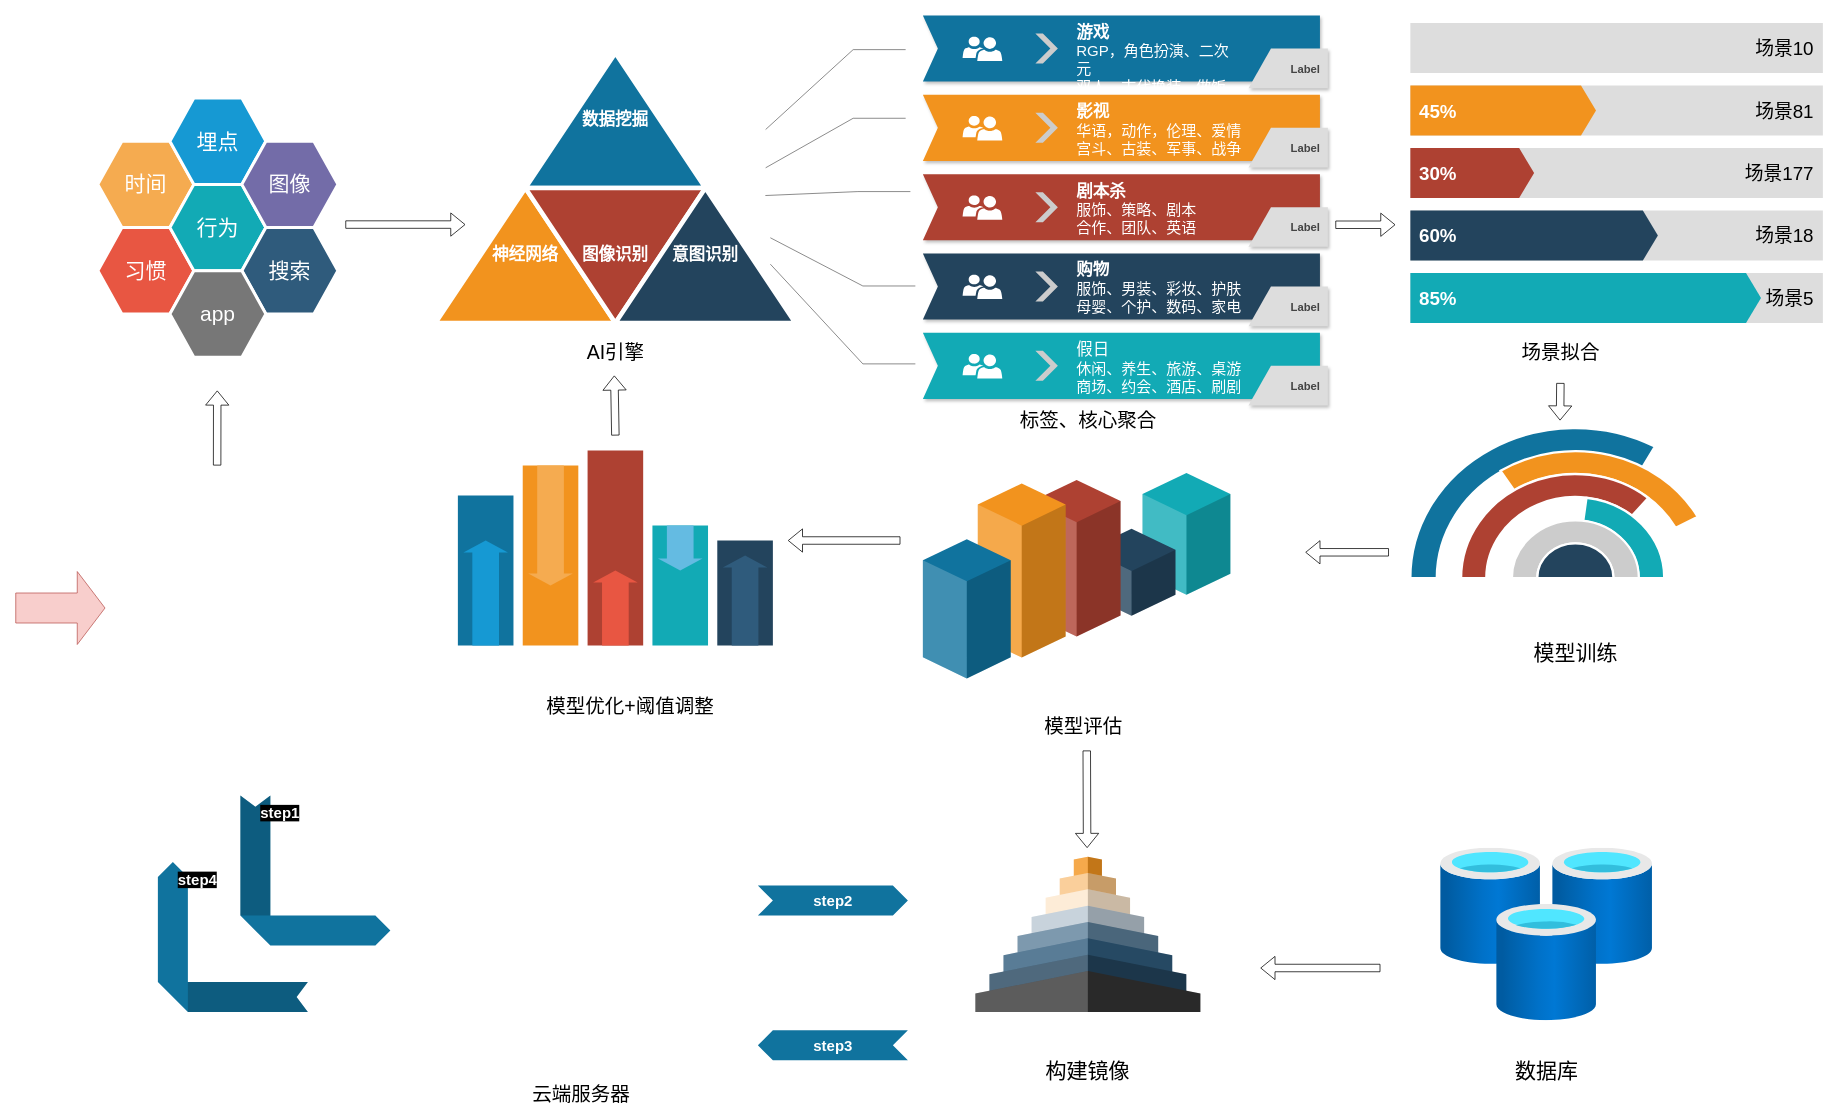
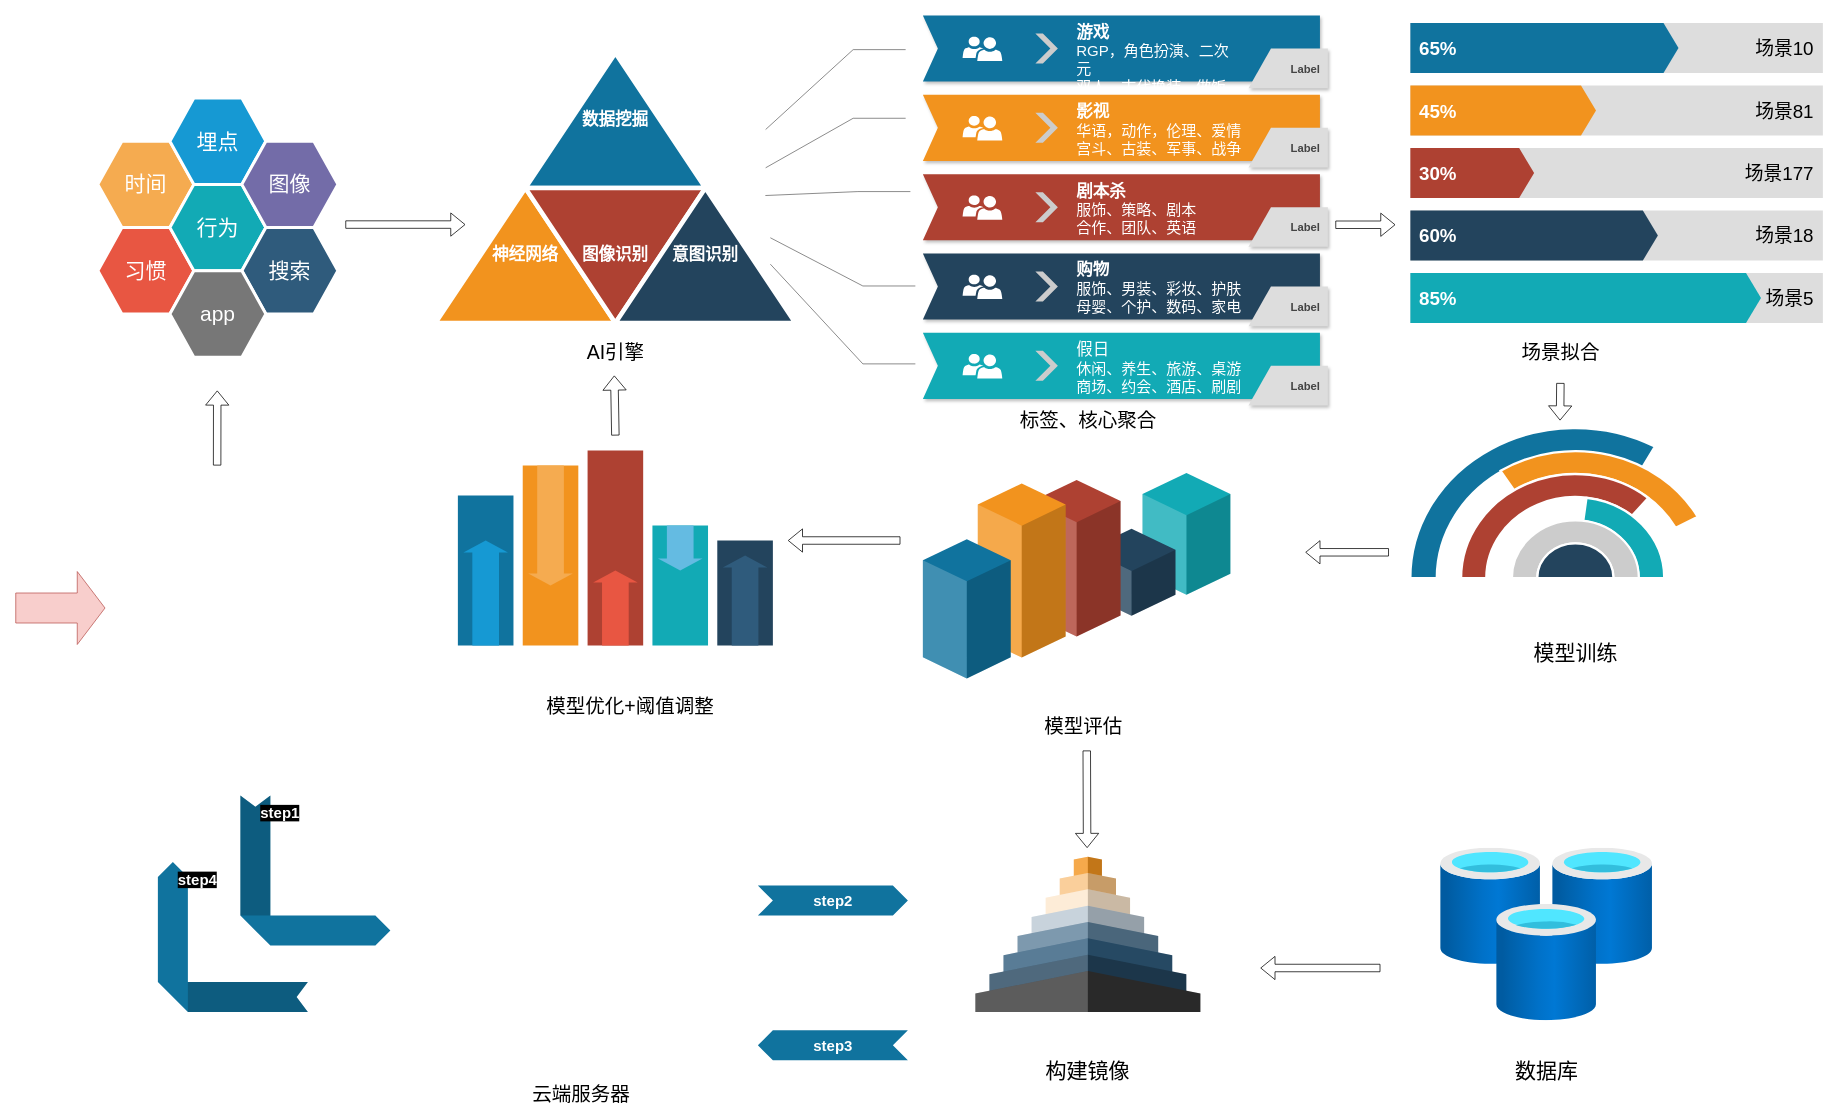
node "65%": added
